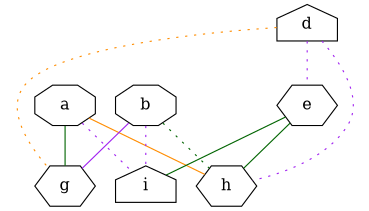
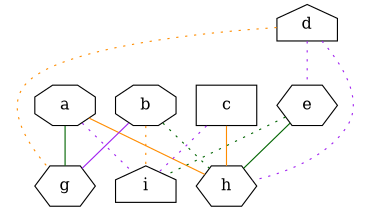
node "c": added
edge "b" -- "i": color purple -> darkorange
edge "e" -- "i": style solid -> dotted
